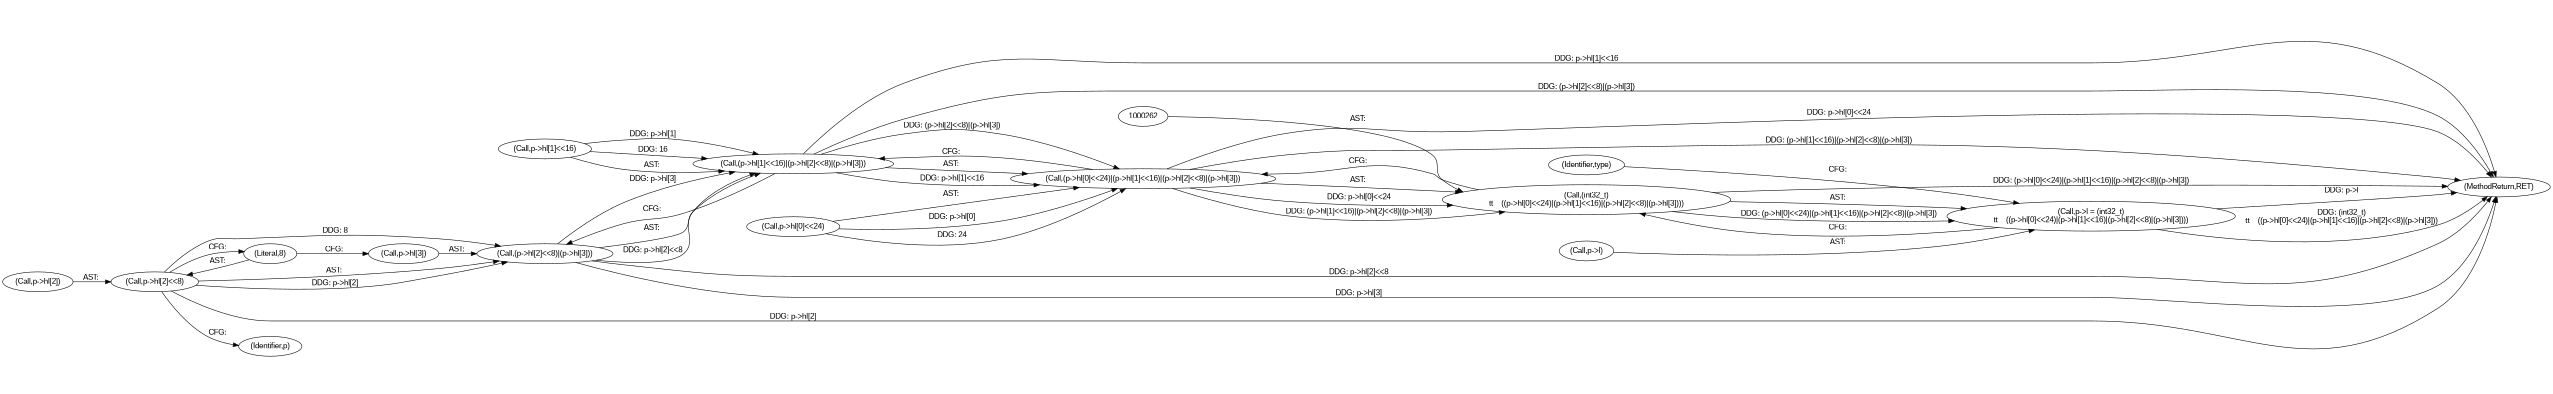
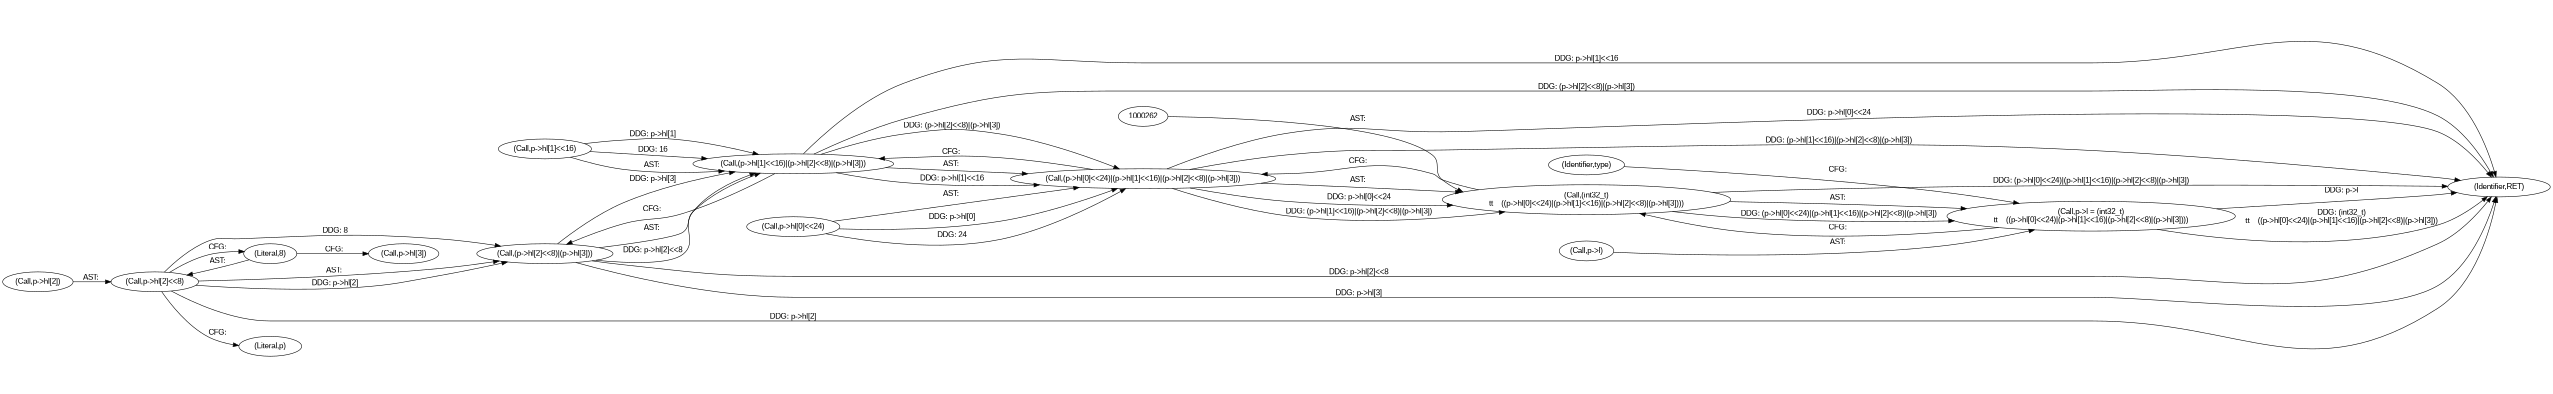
node "(MethodReturn,RET)": label "(MethodReturn,RET)" -> "(Identifier,RET)"
edge "(Call,p->hl[3])" -> "(Call,(p->hl[2]<<8)|(p->hl[3]))": removed, label "AST:"
node "(Identifier,p)": label "(Identifier,p)" -> "(Literal,p)"
